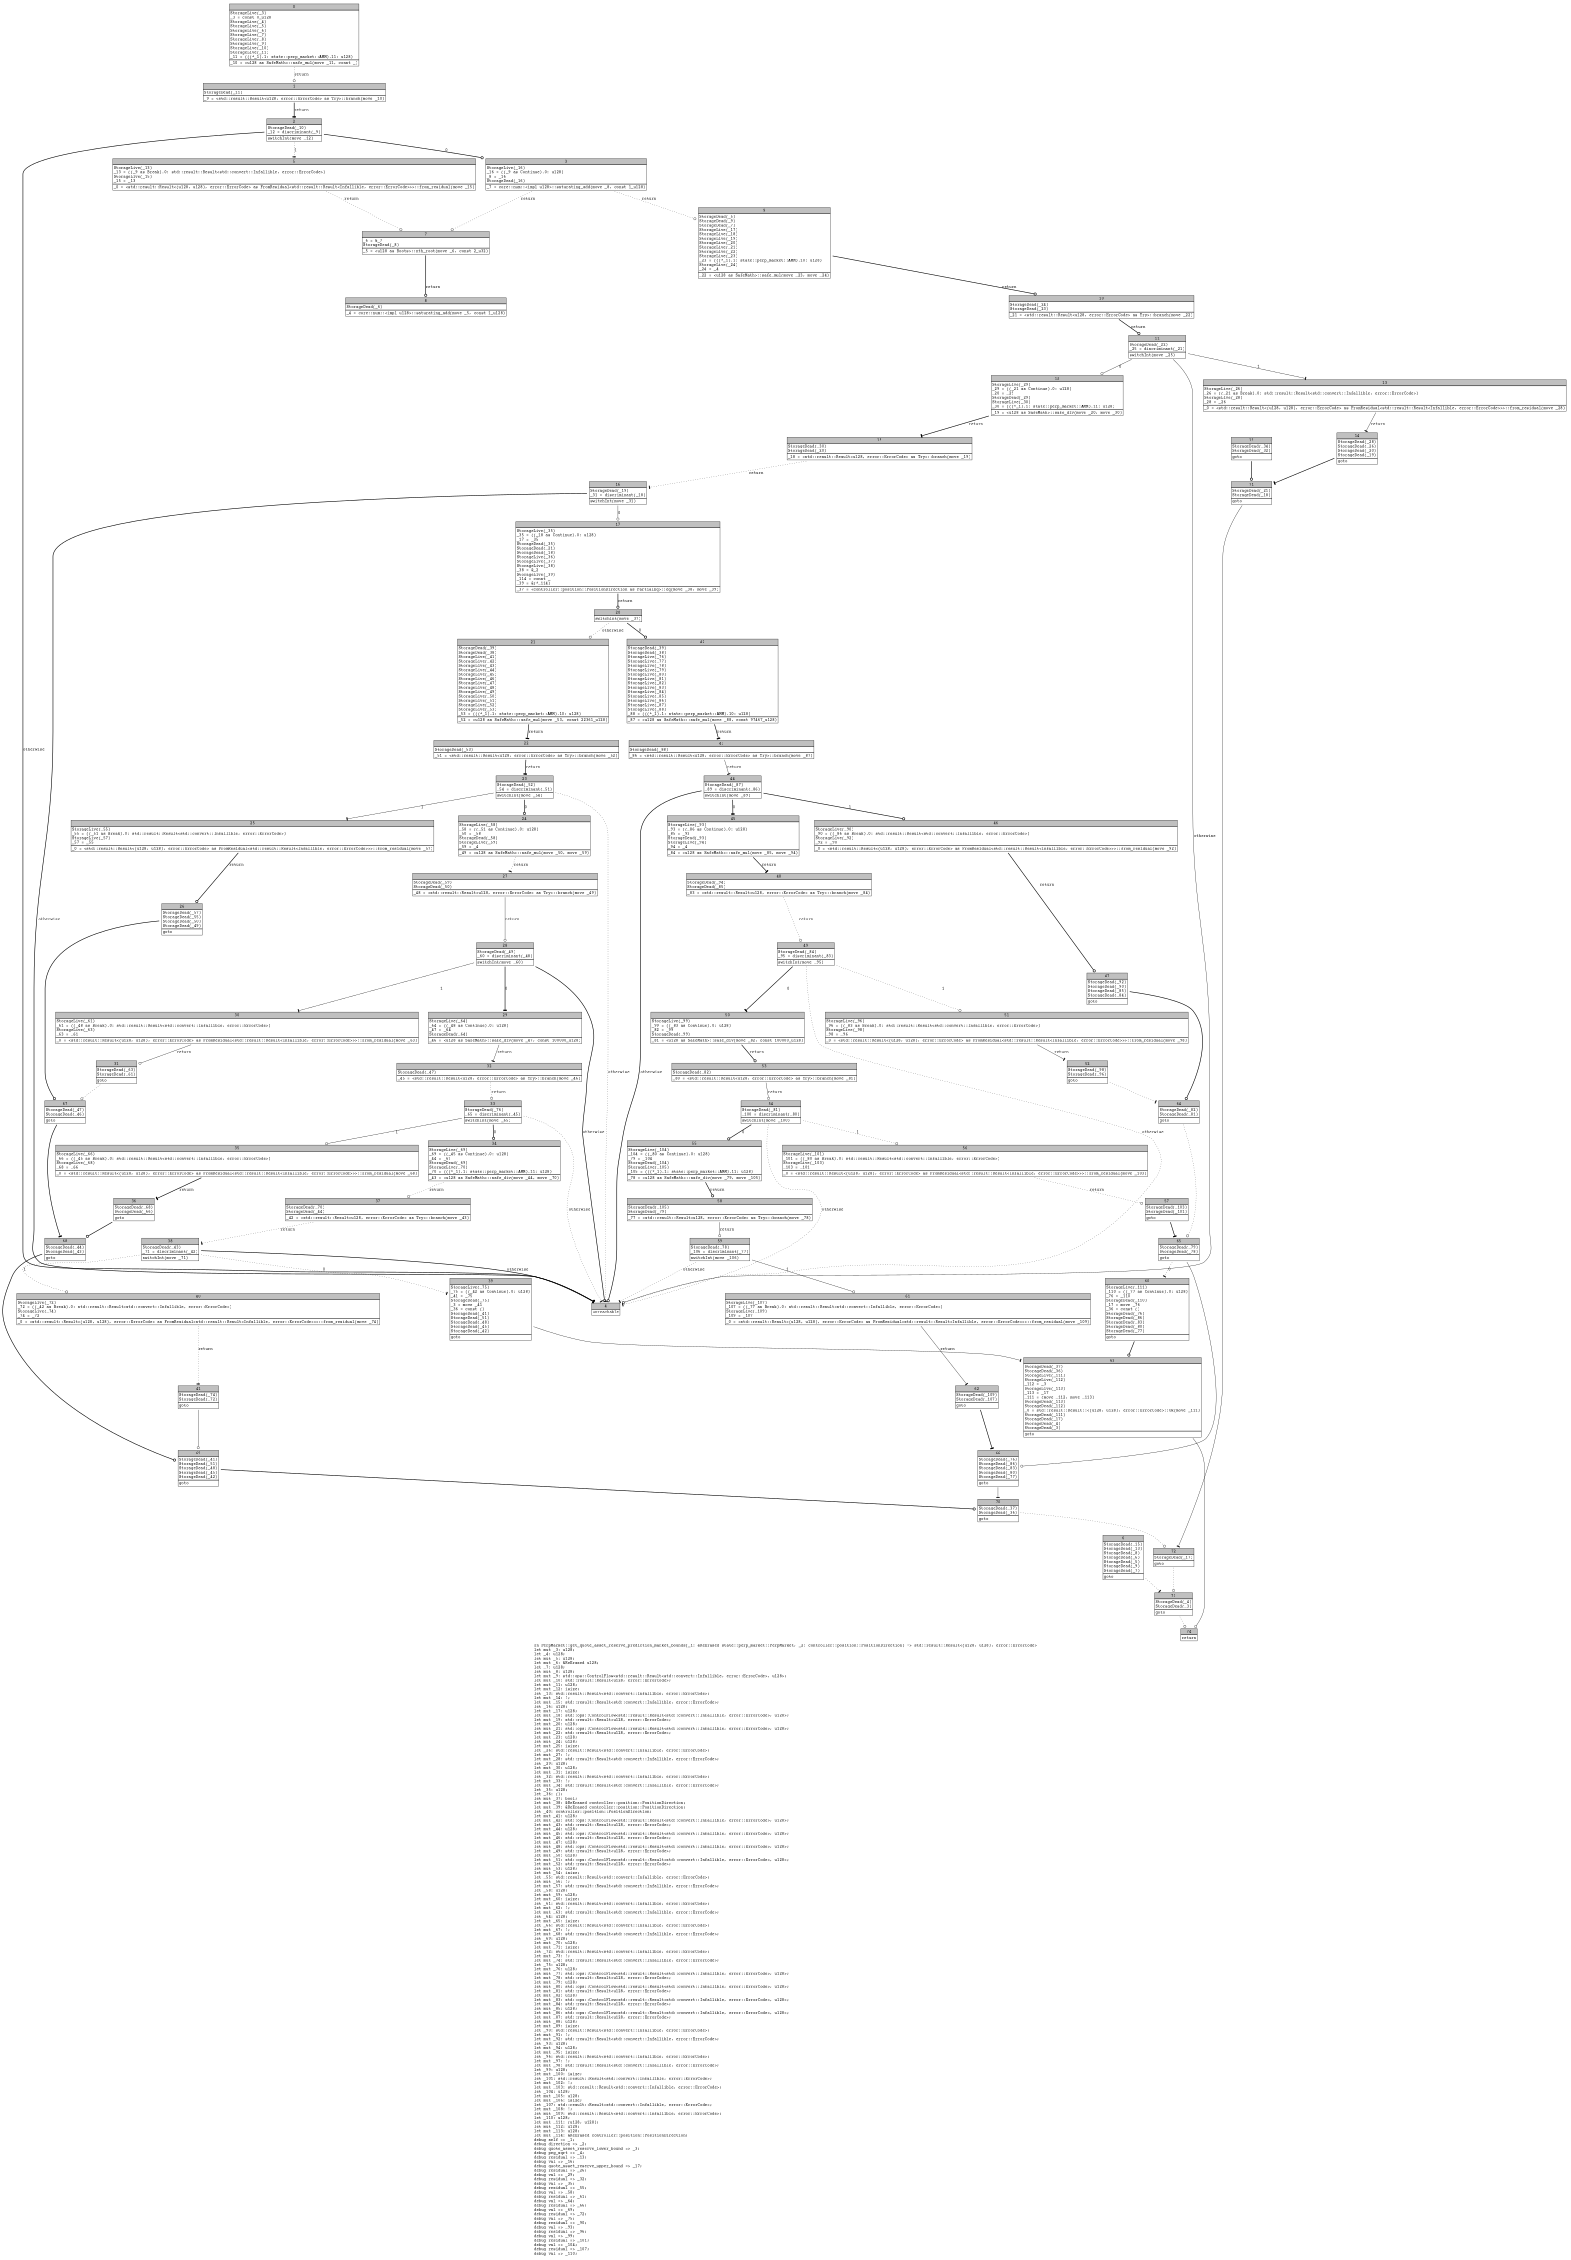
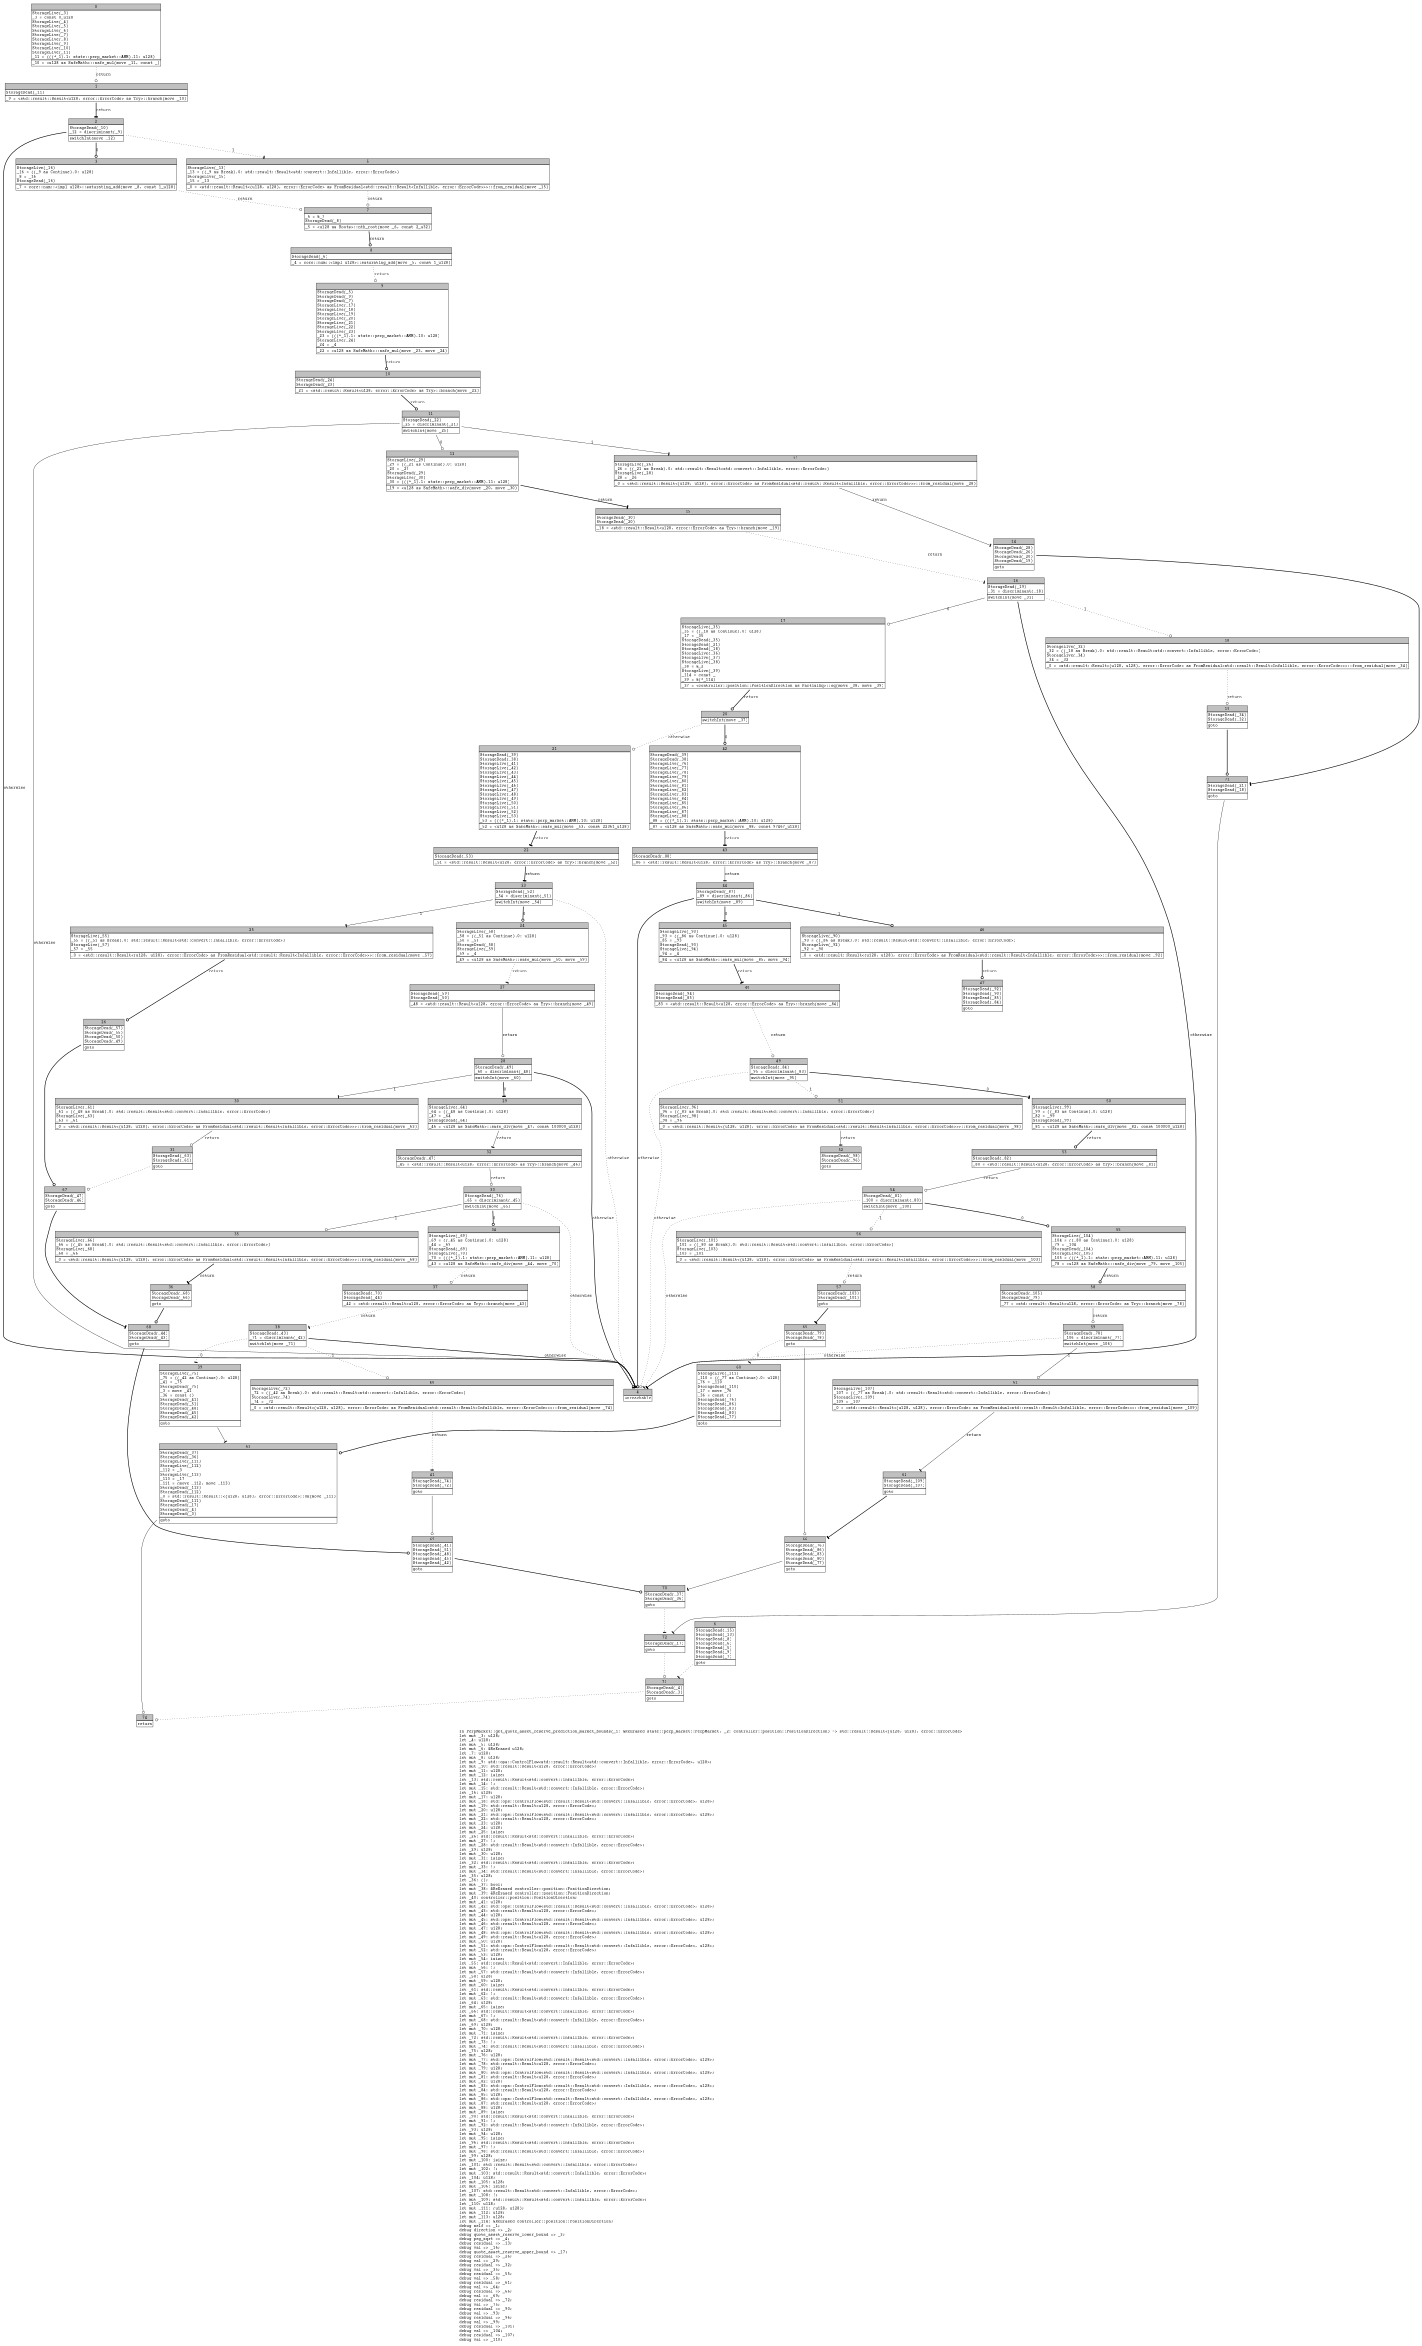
edge "3" -> "9": now "8" -> "9"
node "18": added
edge "32" -> "33": style dotted -> solid
node "64": removed
edge "70" -> "72": arrowhead odot -> tee
